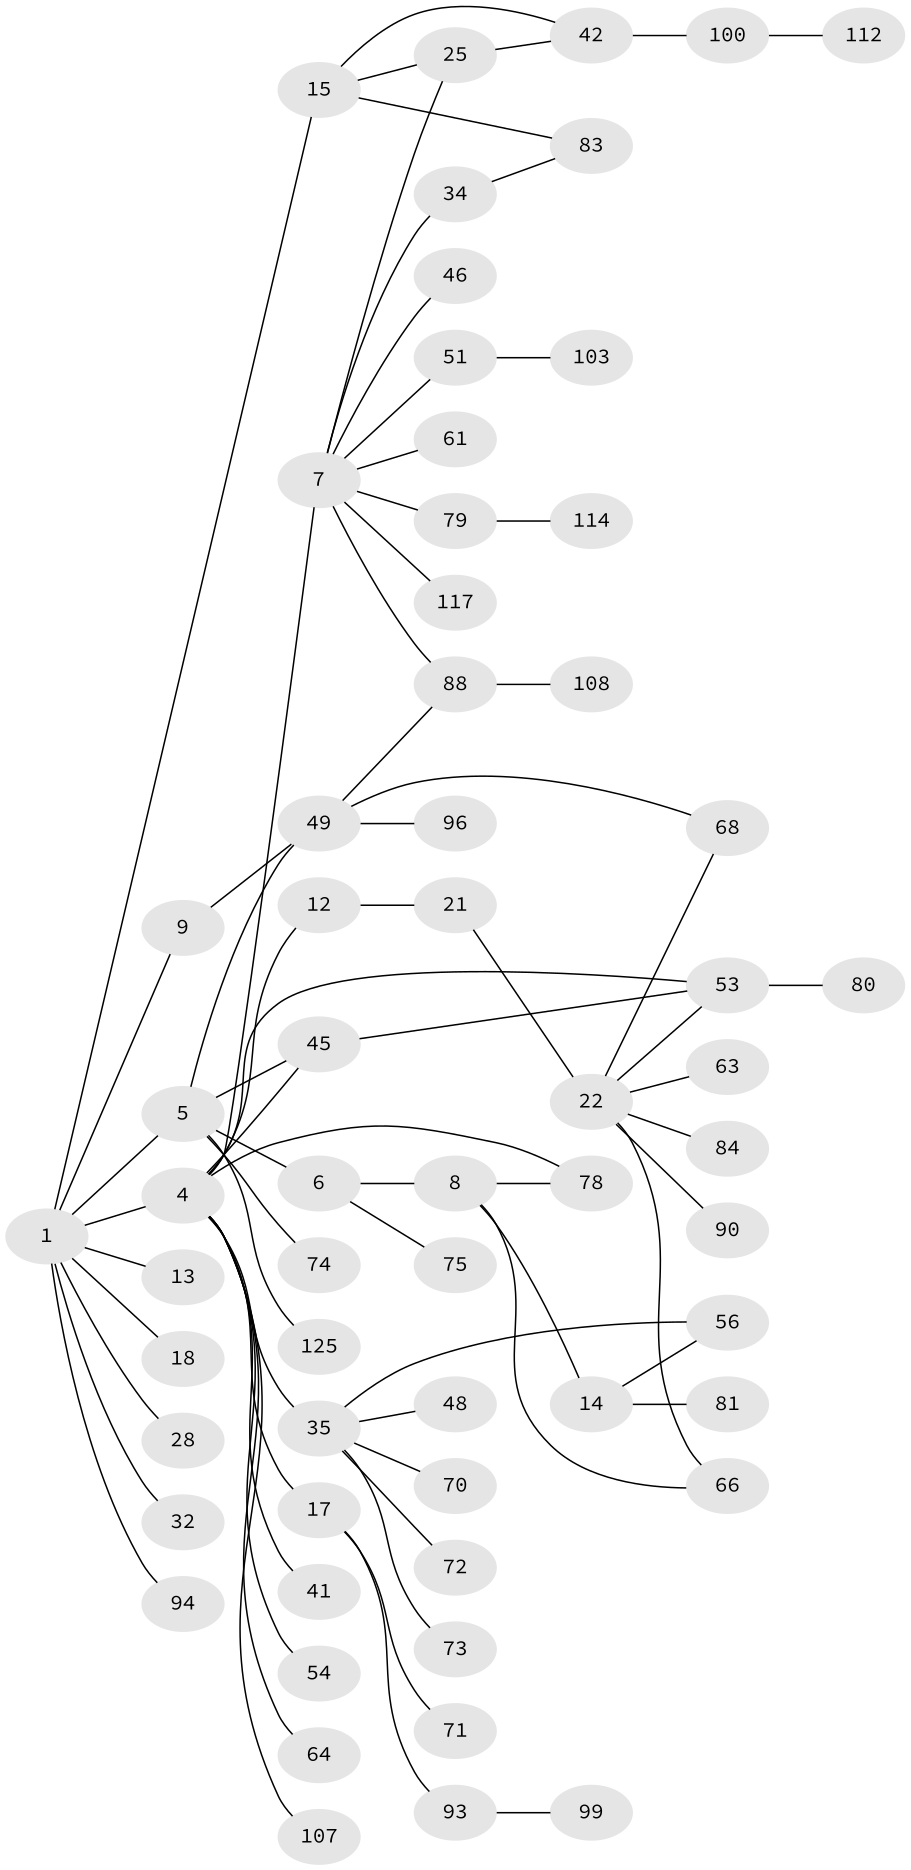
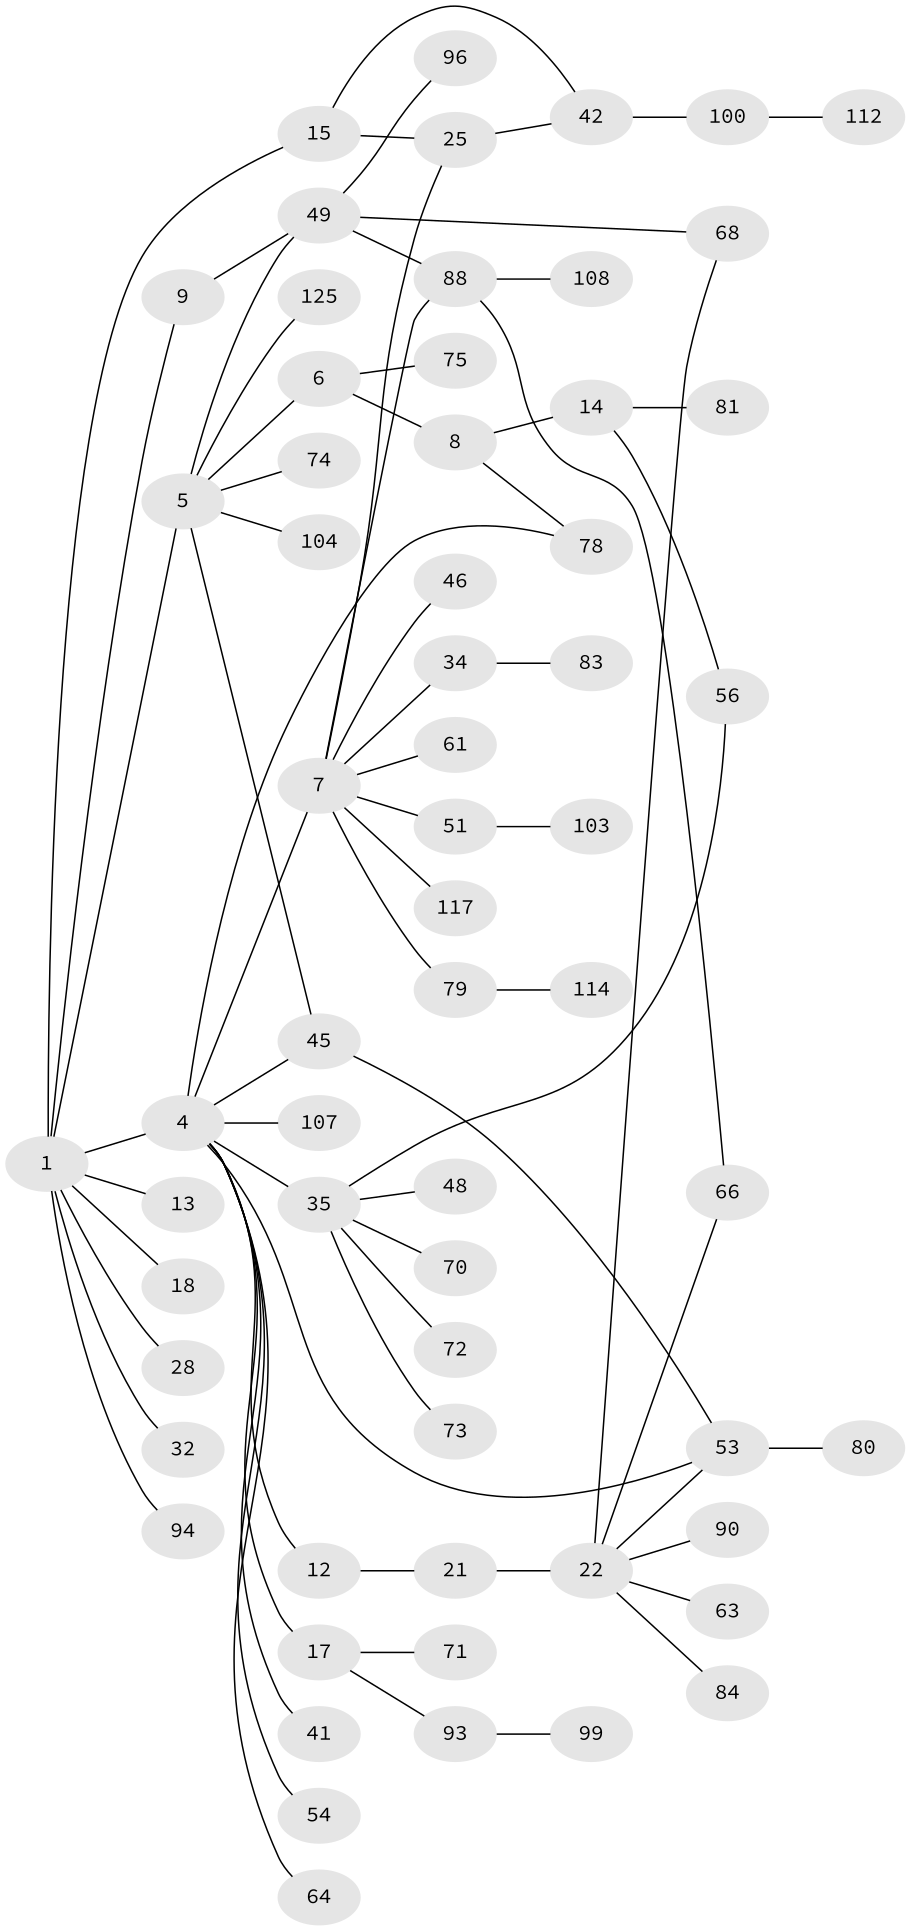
edge "15" -- "83": removed
node "104": added
edge "8" -- "66": now "88" -- "66"
